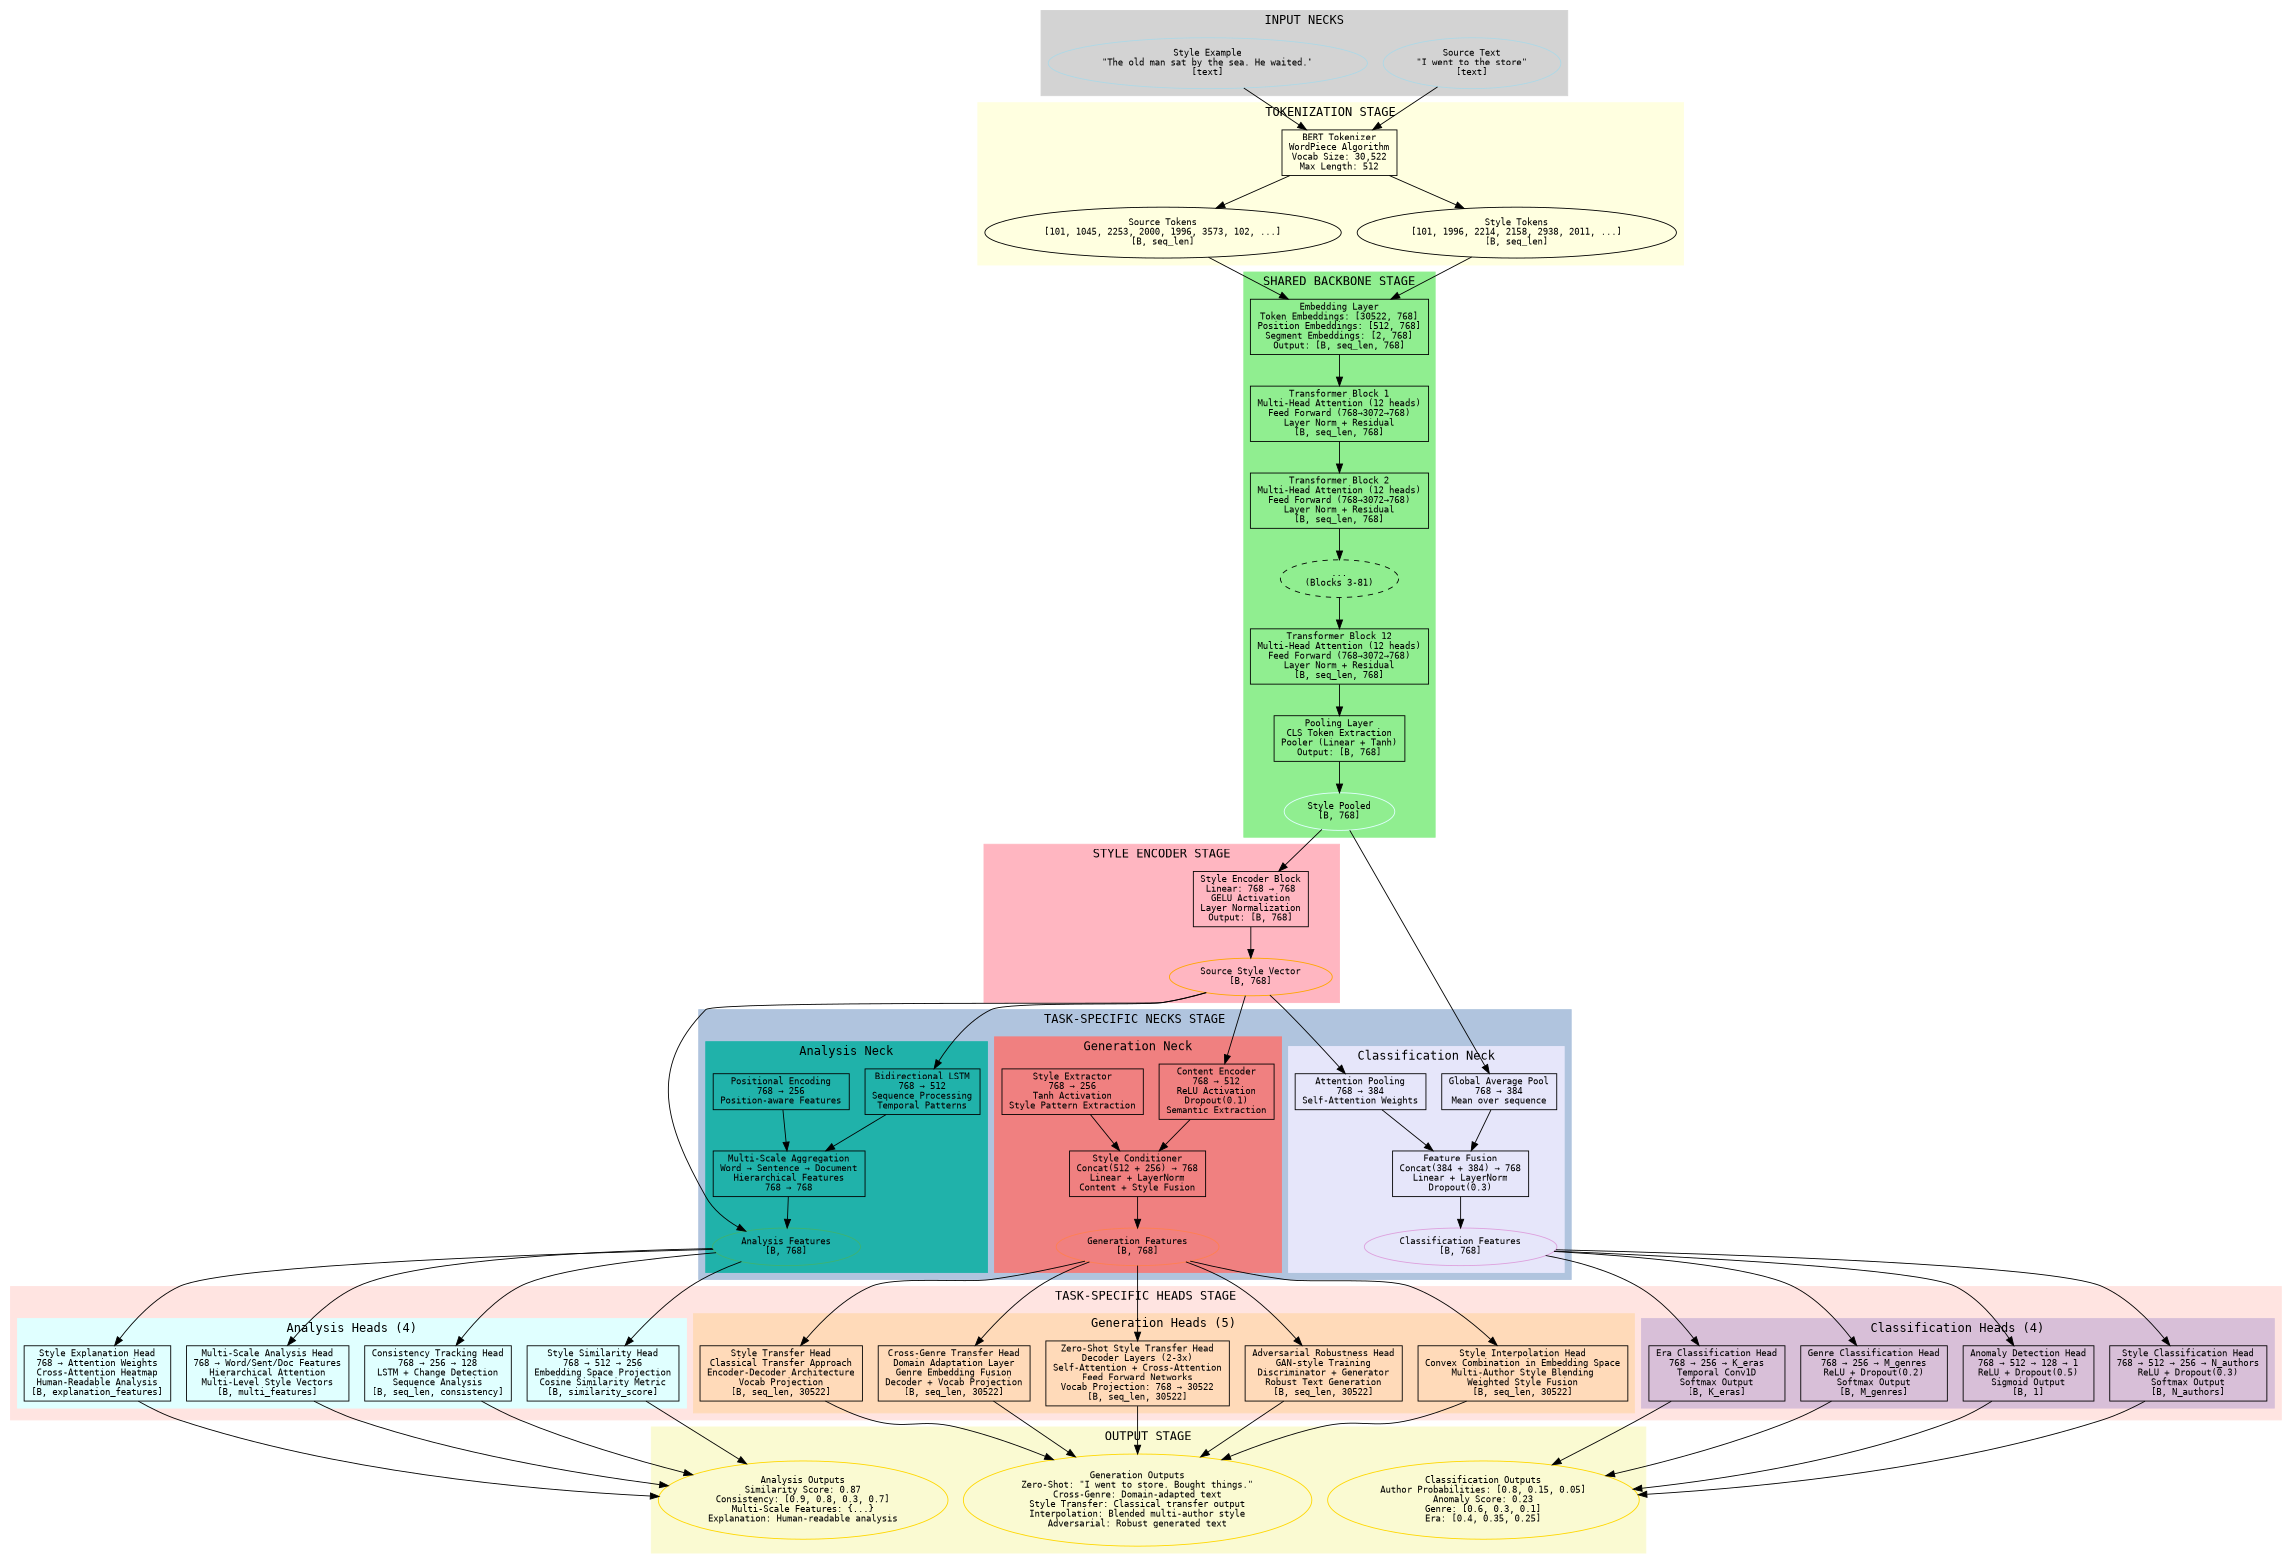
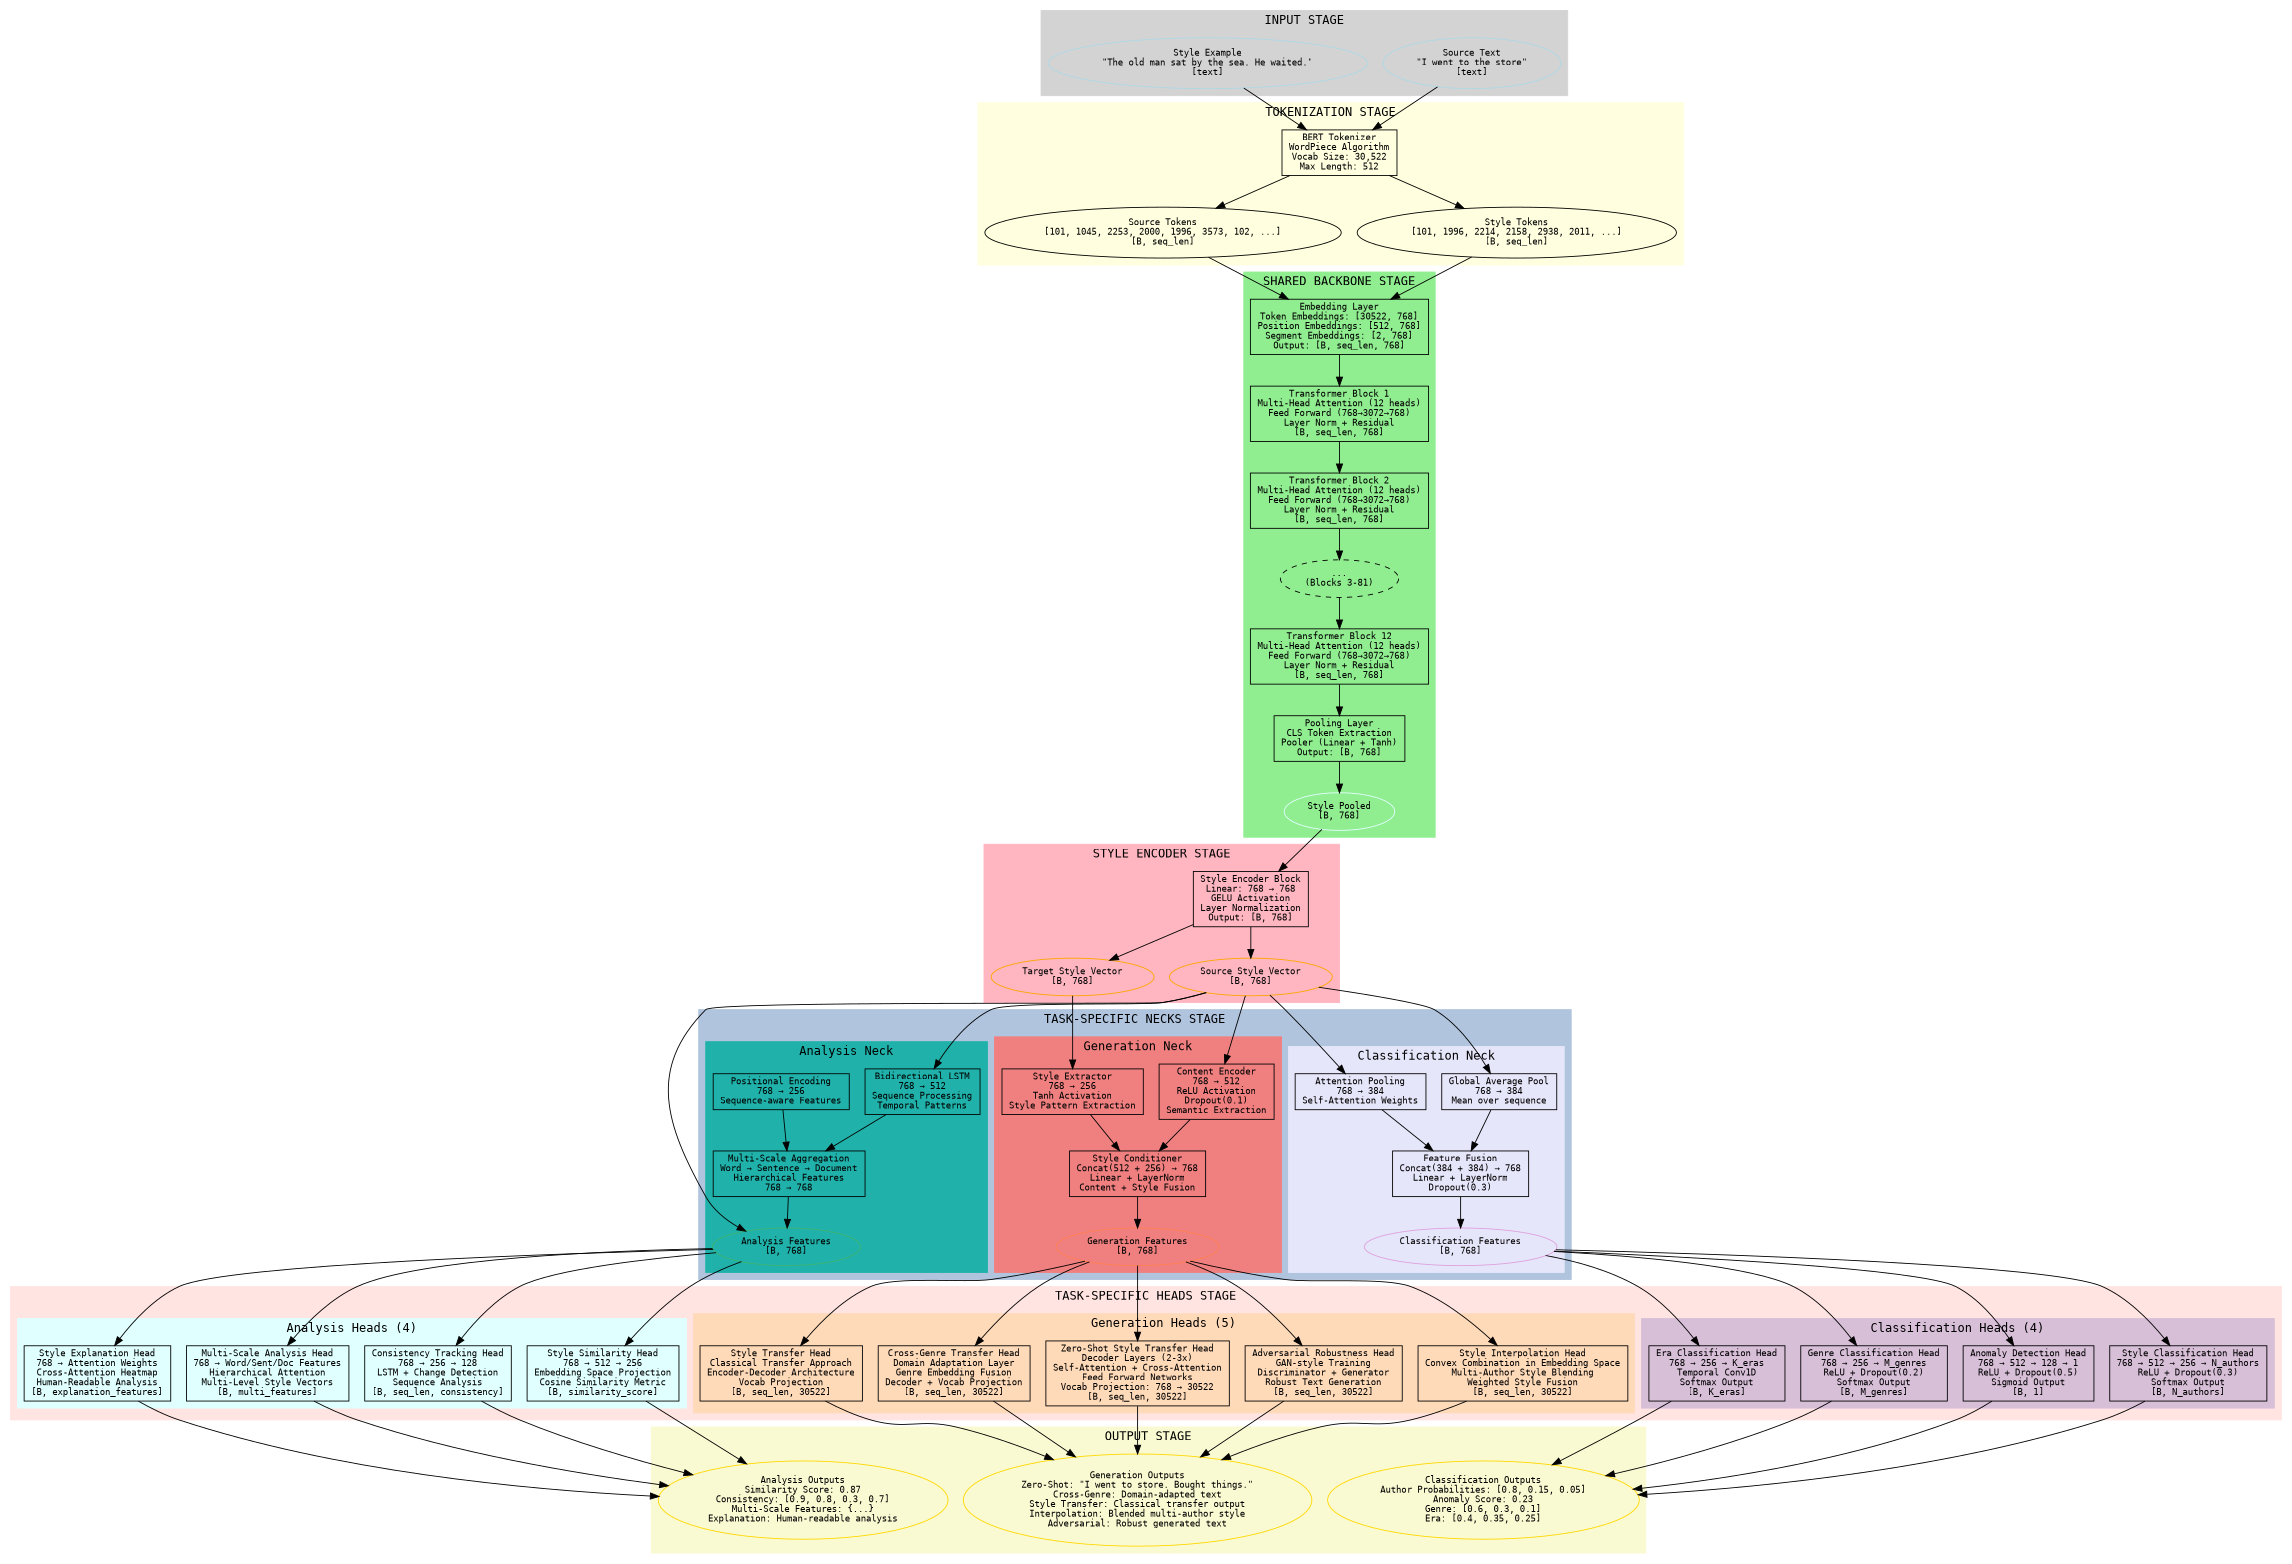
cluster "INPUT NECKS": label "INPUT NECKS" -> "INPUT STAGE"
edge "Style Pooled [B, 768]" -> "Global Average Pool 768 → 384 Mean over sequence": now "Source Style Vector [B, 768]" -> "Global Average Pool 768 → 384 Mean over sequence"
node "Target Style Vector [B, 768]": added
node "Positional Encoding 768 → 256 Position-aware Features": label "Positional Encoding 768 → 256 Position-aware Features" -> "Positional Encoding 768 → 256 Sequence-aware Features"
